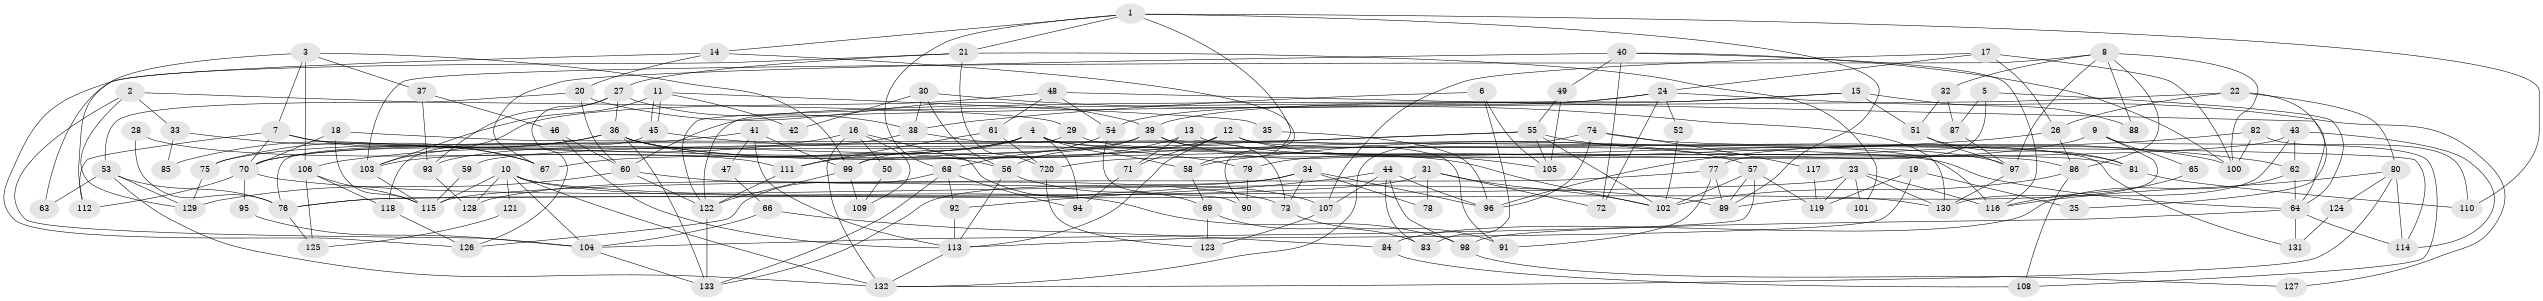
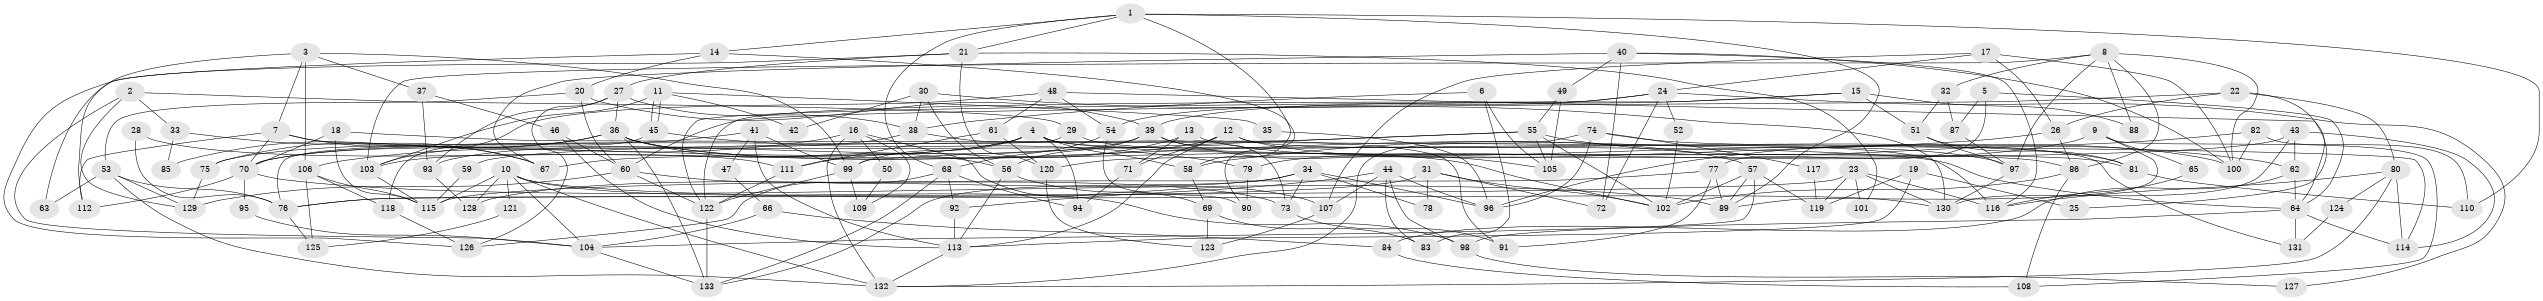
node "720": label "720" -> "120"
